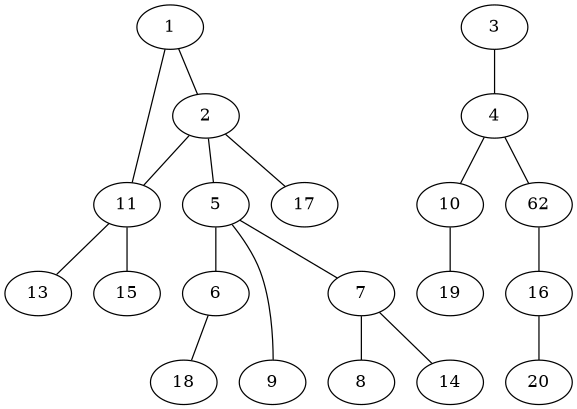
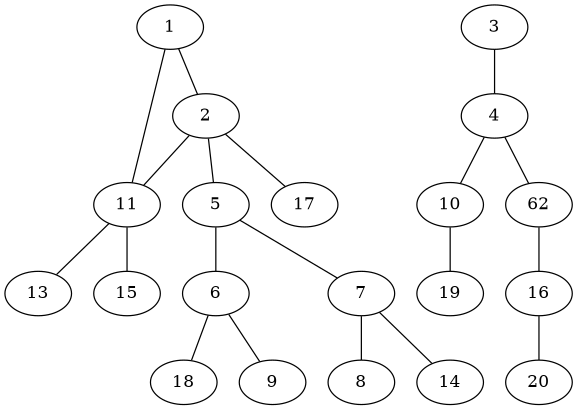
edge "5" -- "9": now "6" -- "9"
